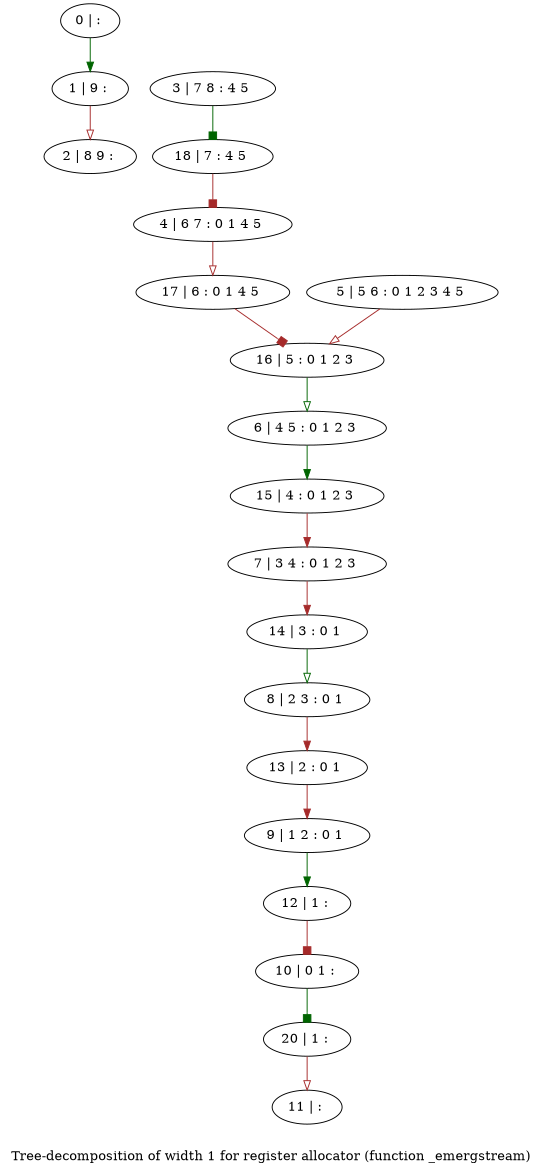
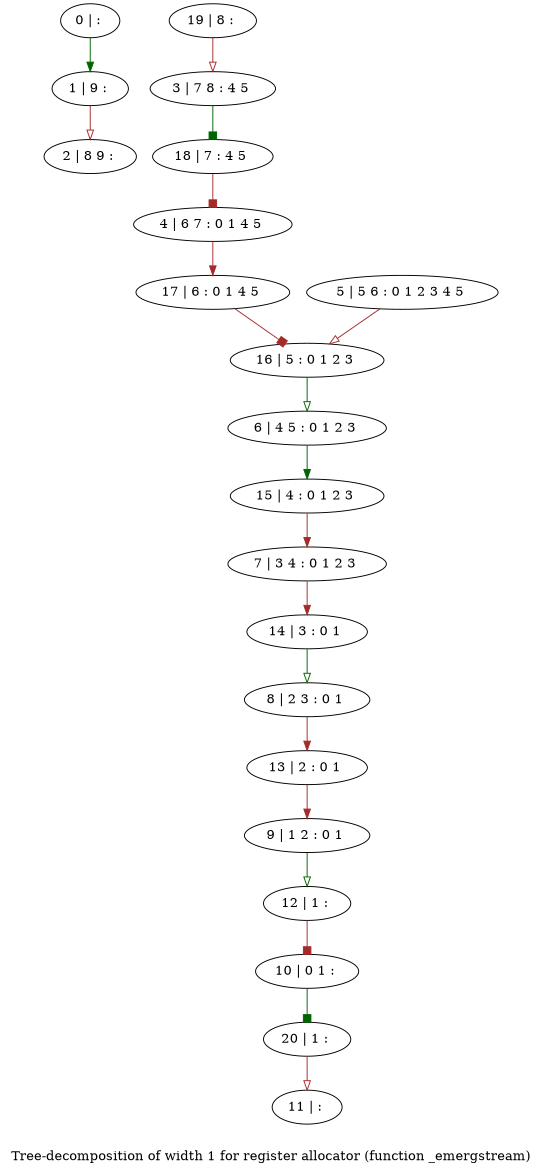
node "19 | 8 :": added
edge "4 | 6 7 : 0 1 4 5" -> "17 | 6 : 0 1 4 5": arrowhead onormal -> normal
edge "9 | 1 2 : 0 1" -> "12 | 1 :": arrowhead normal -> onormal
